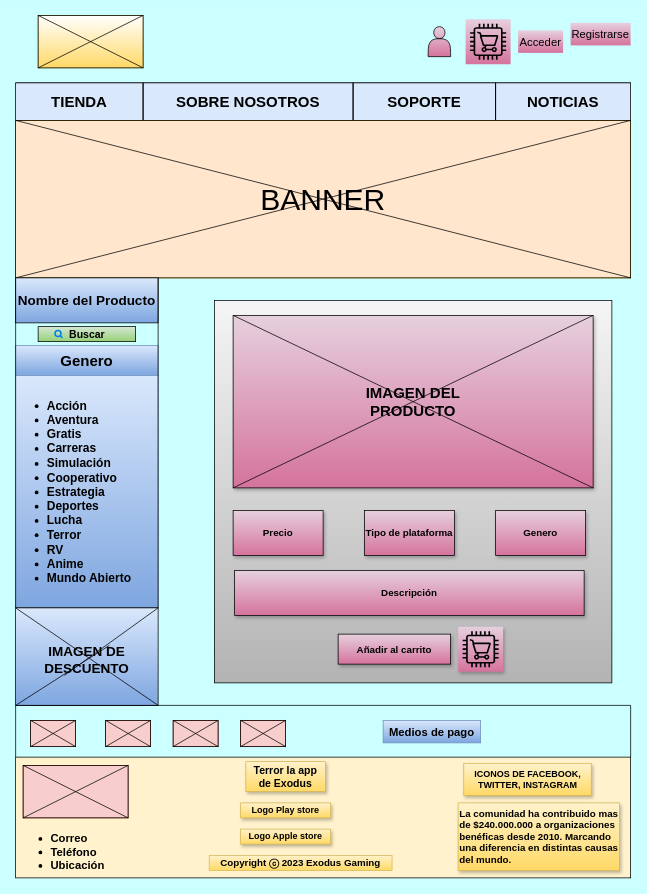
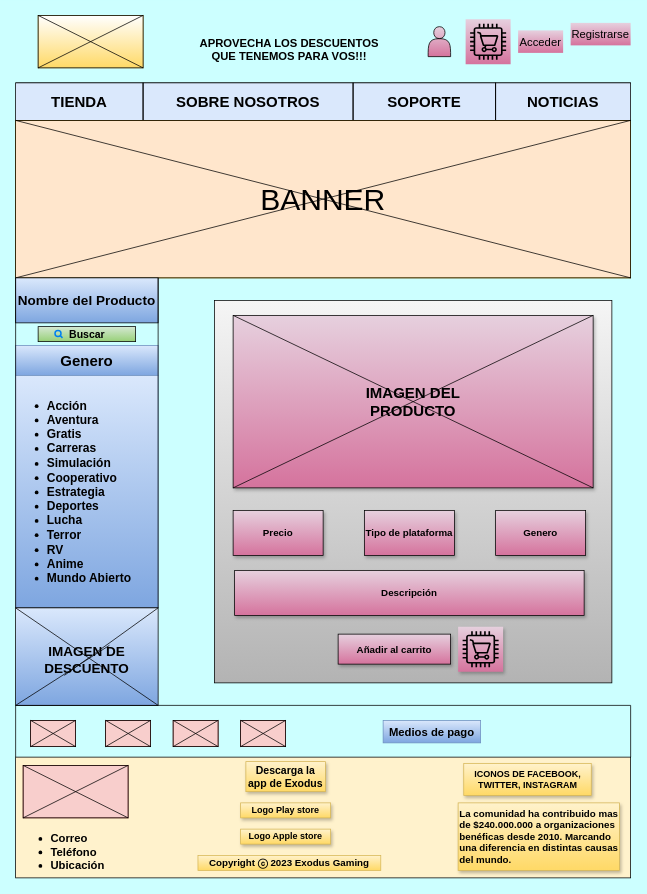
node "APROVECHA LOS DESCUENTOS QUE TENEMOS PARA VOS!!!": added
node "Terror la app de Exodus": label "Terror la app de Exodus" -> "Descarga la app de Exodus"
node "Copyright ⓒ 2023 Exodus Gaming": moved (300, 863) -> (289, 863)
